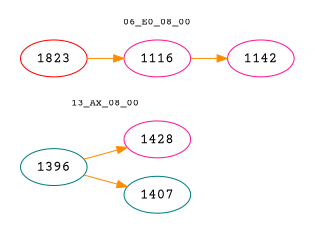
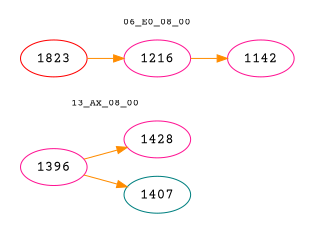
node "1116": label "1116" -> "1216"
node "1396": color teal -> deeppink
